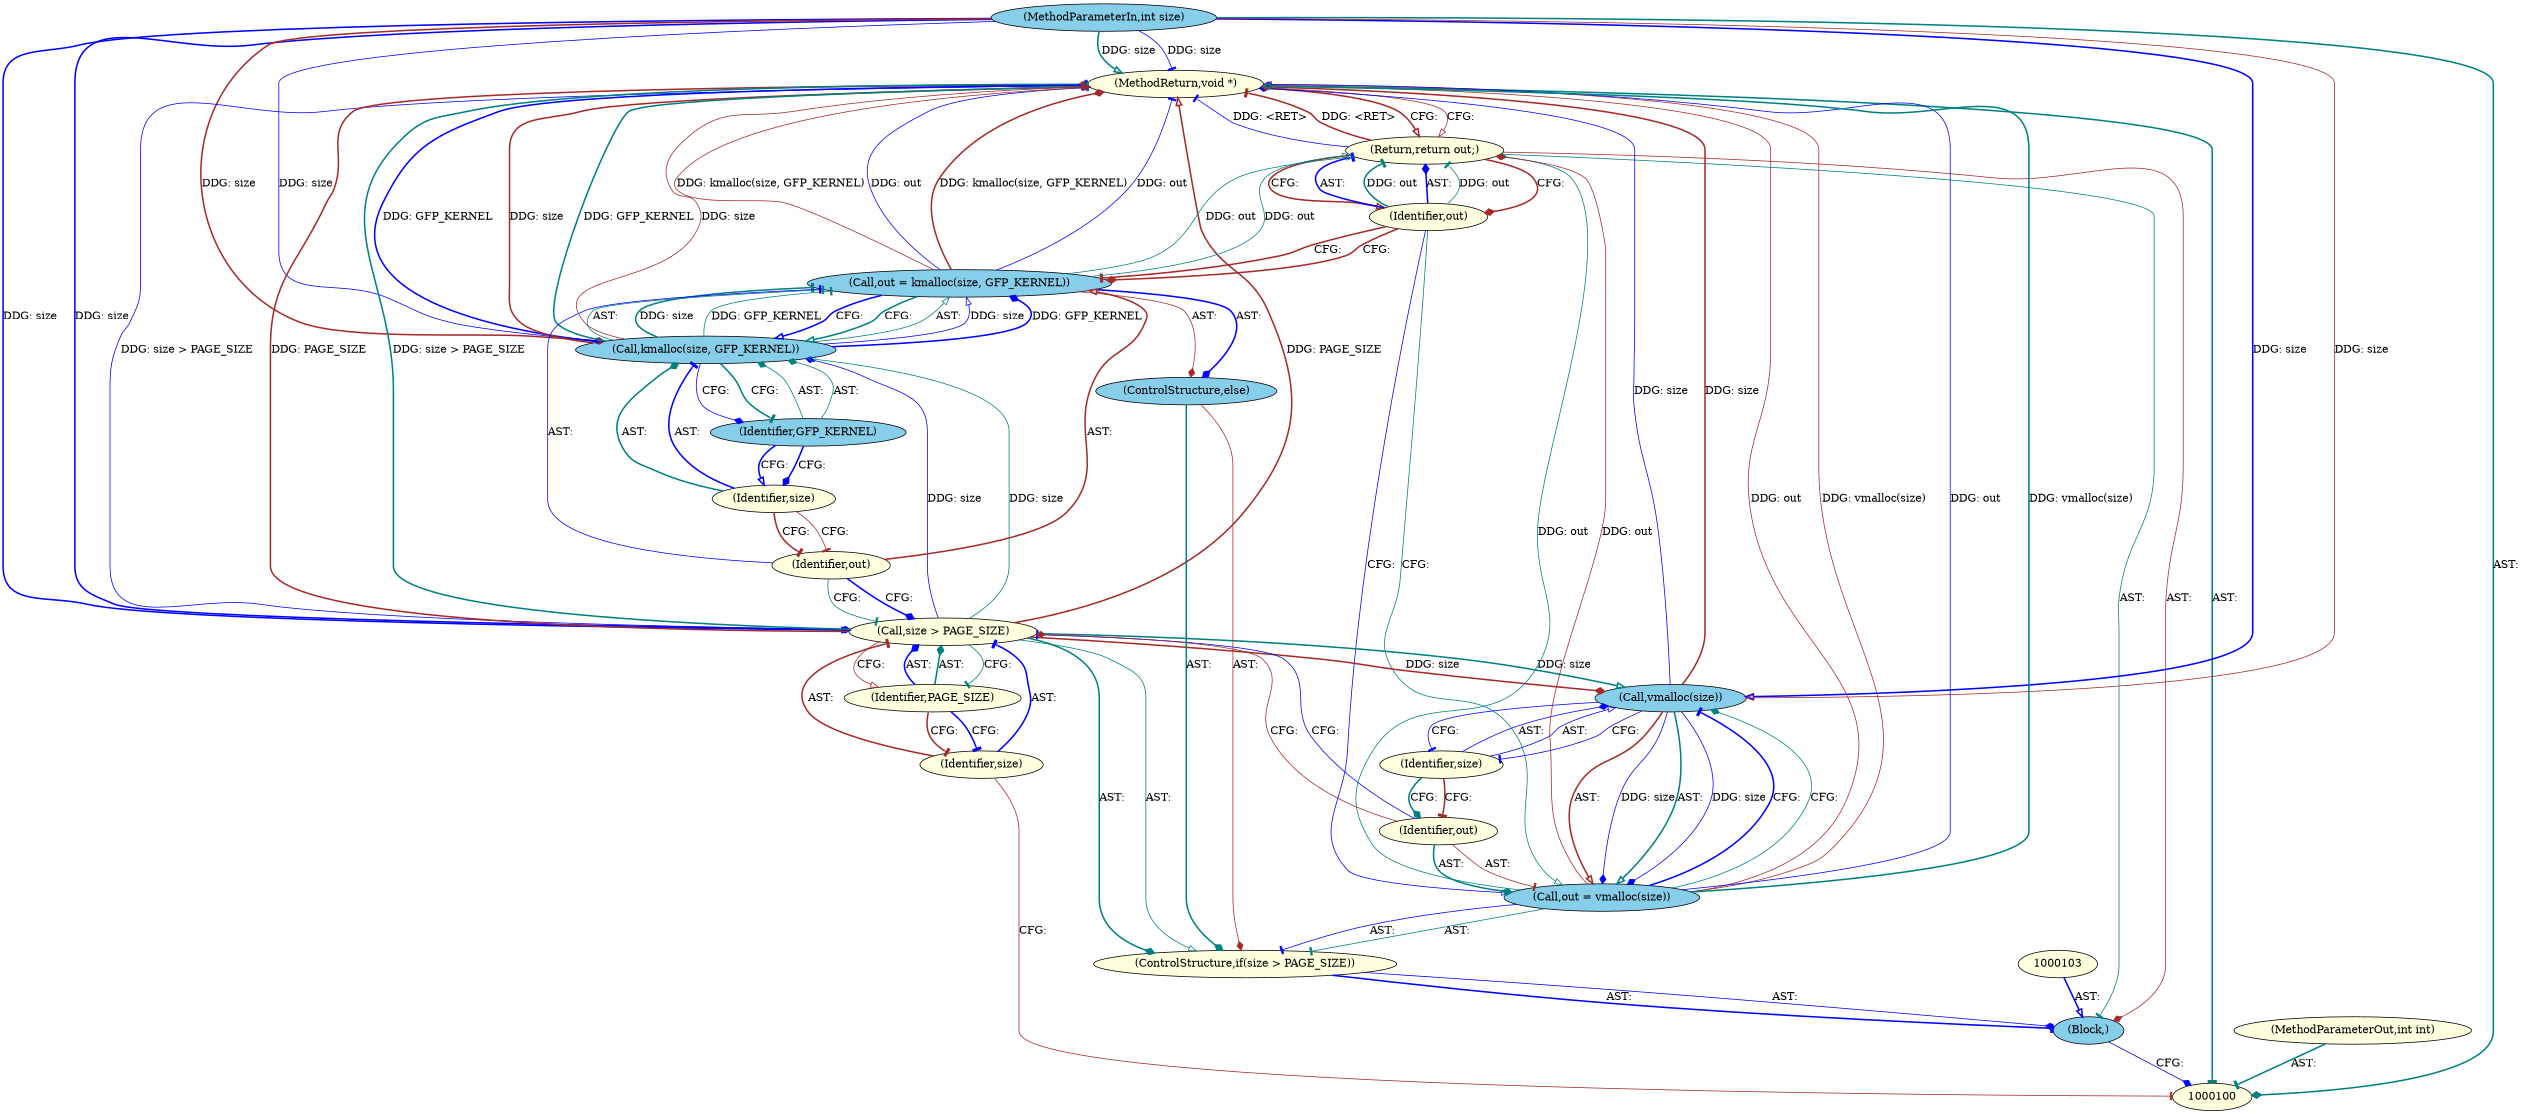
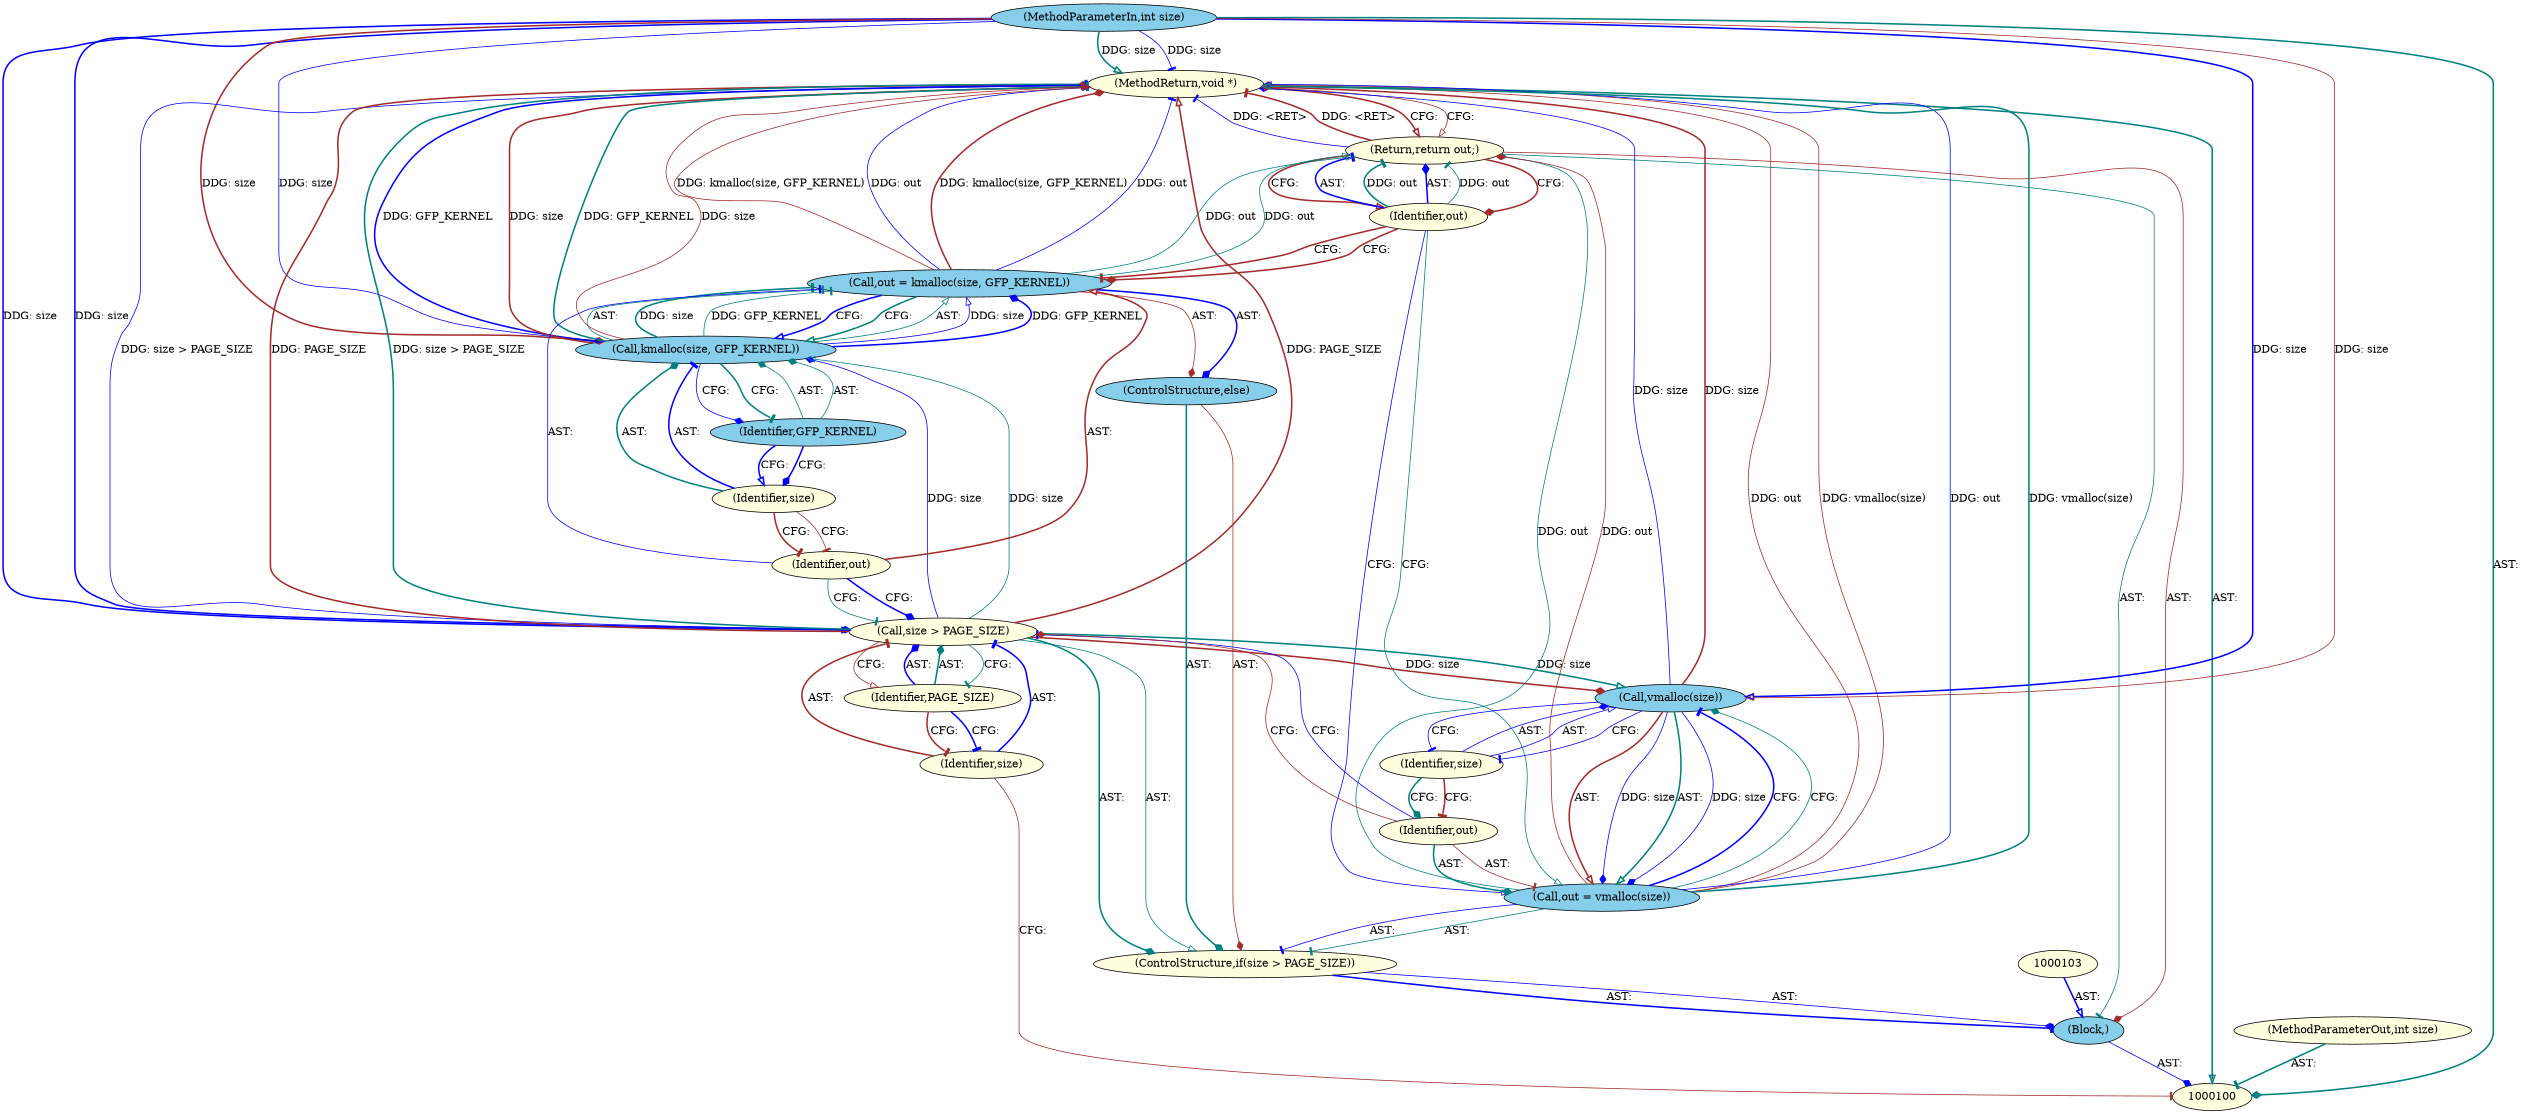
edge "(MethodReturn,void *)" -> "1000100": arrowhead tee -> onormal
node "(MethodParameterOut,int int)": label "(MethodParameterOut,int int)" -> "(MethodParameterOut,int size)"
edge "(Block,)" -> "1000100": label "CFG: " -> "AST: "
